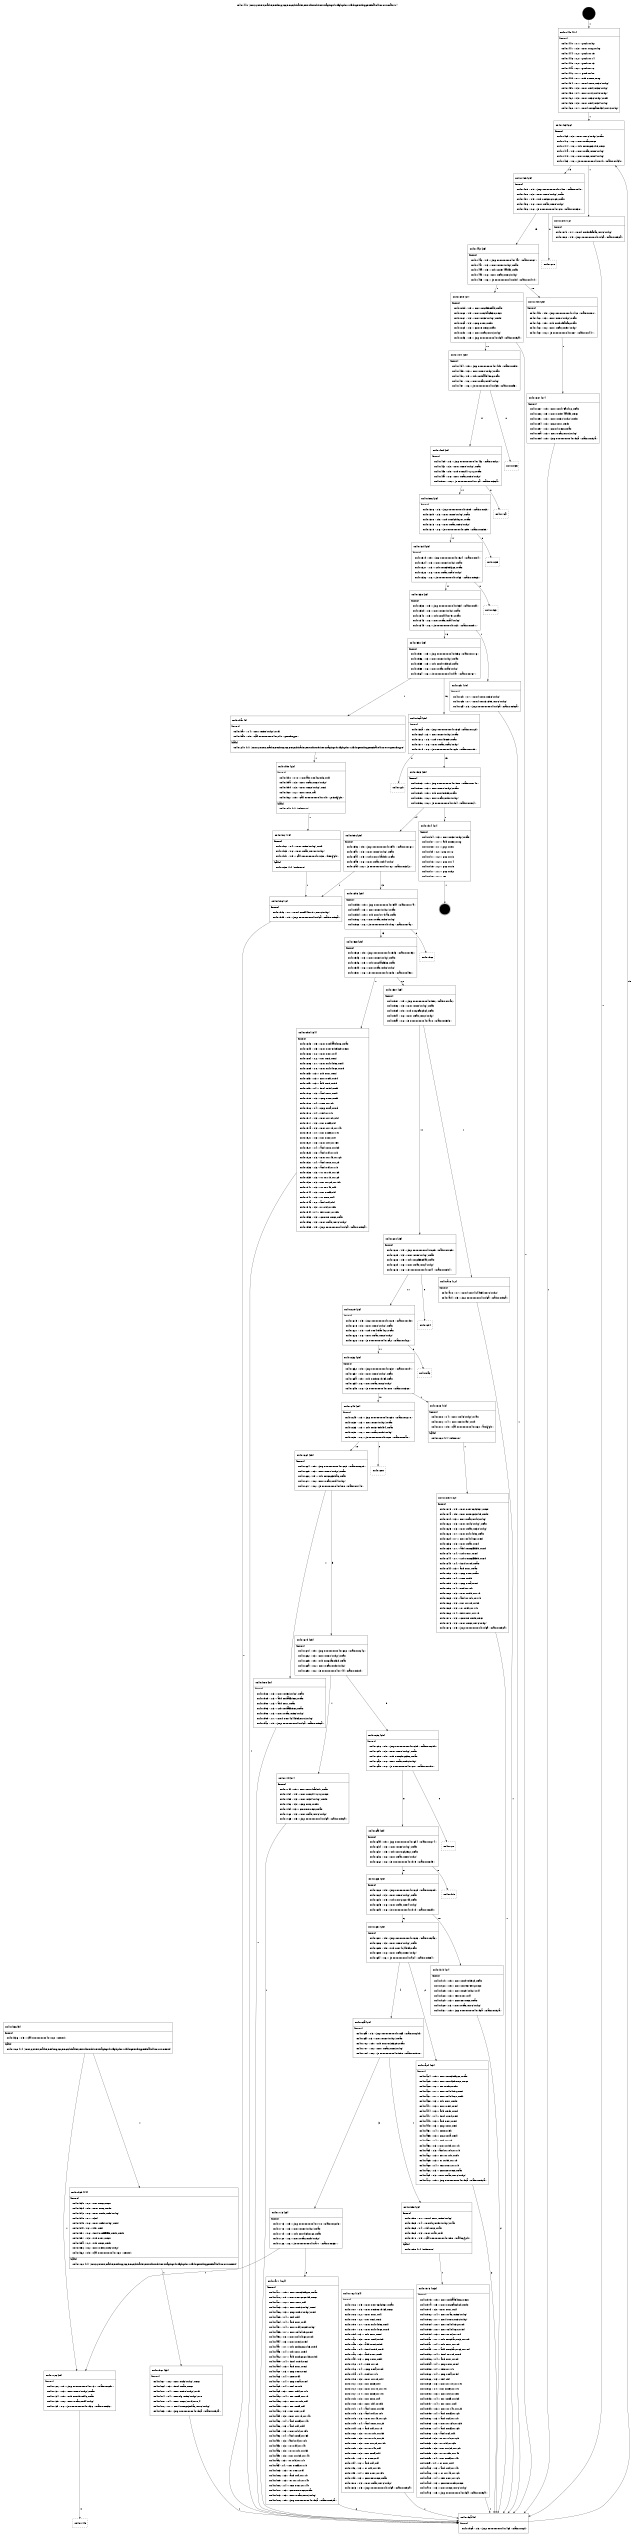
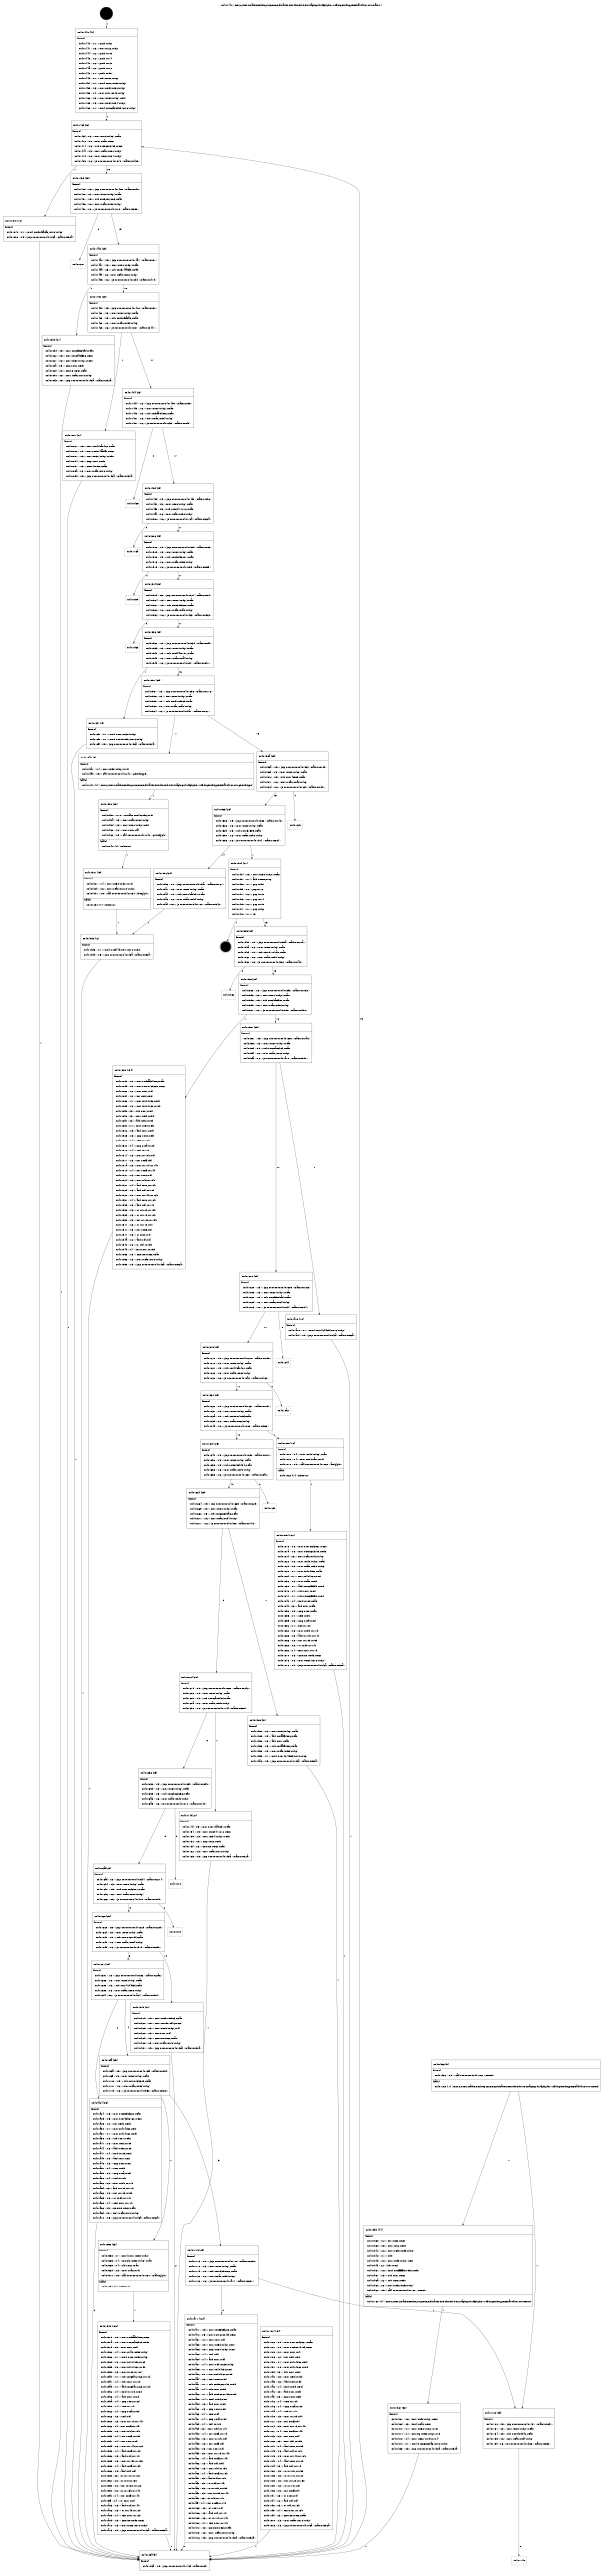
edge "0x4018bd [27]" -> "0x4014d4 [25]": now "0x4014bb [25]" -> "0x4014d4 [25]"
edge "0x40159c [25]" -> "0x4015b5 [25]": now "0x401d04 [21]" -> "0x4015b5 [25]"
